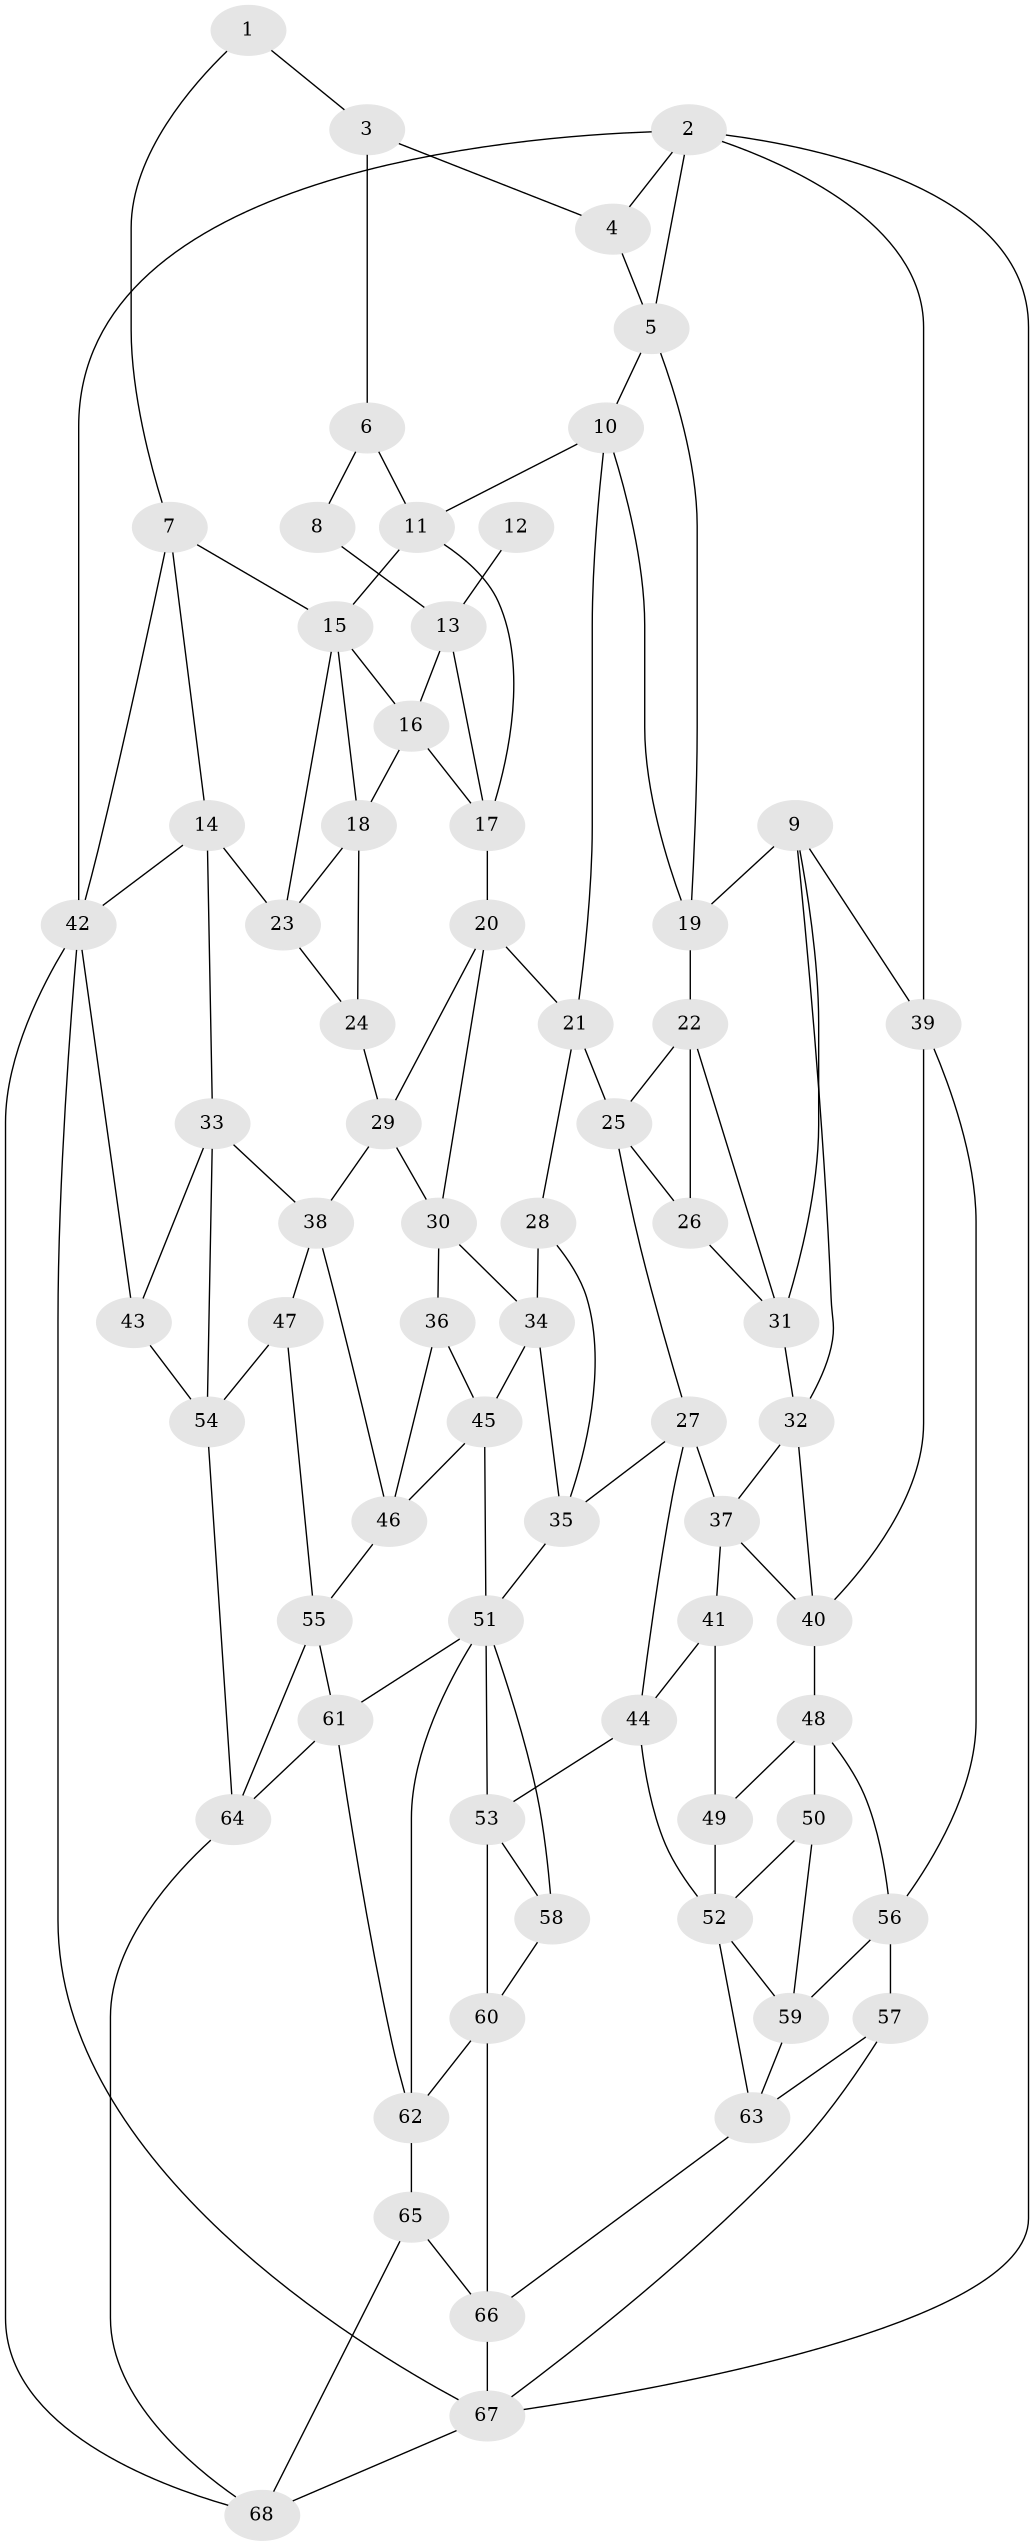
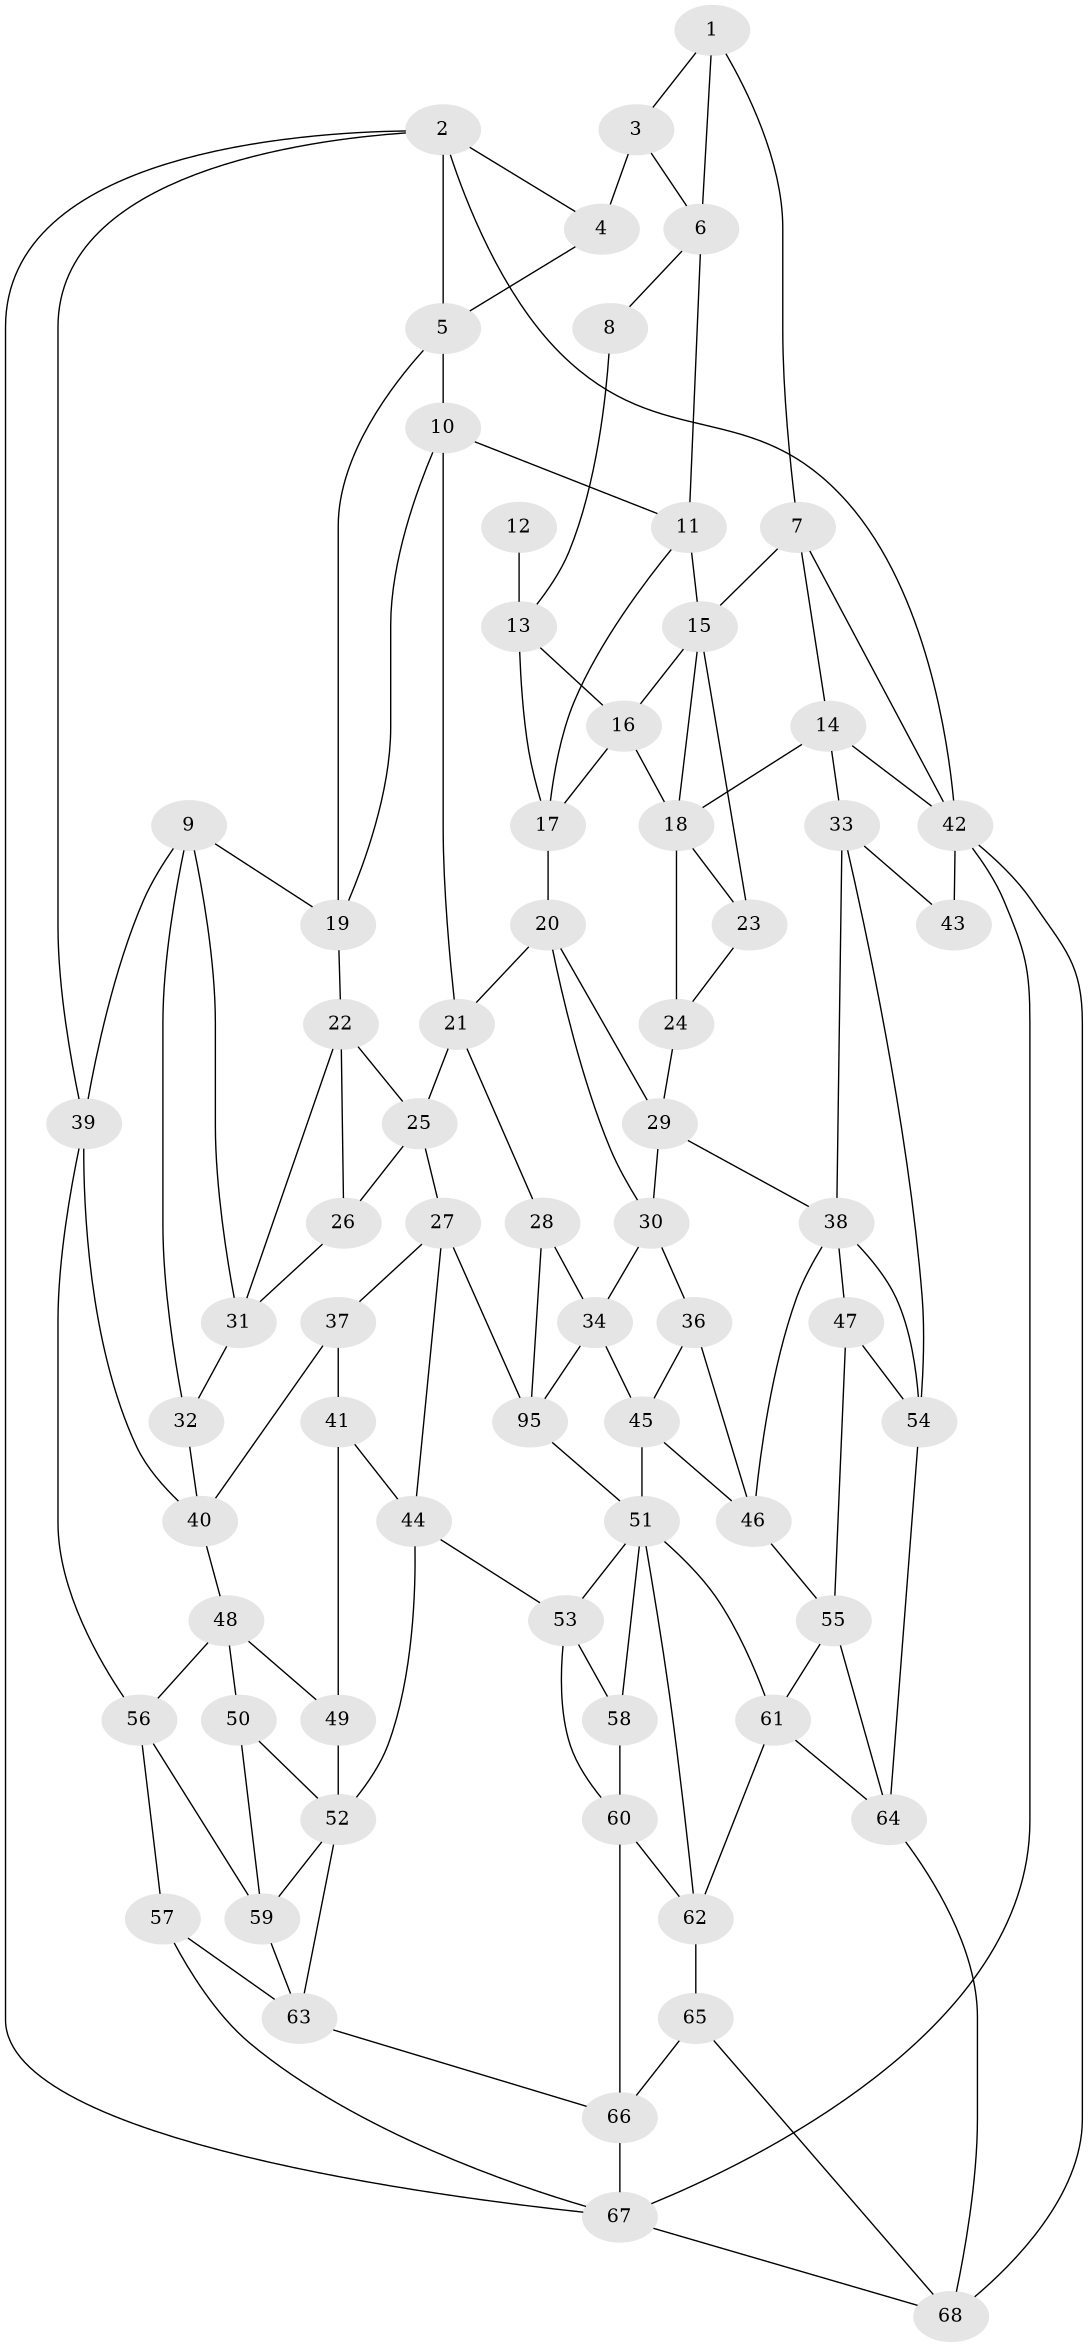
edge "1" -- "6": added
edge "14" -- "23": now "14" -- "18"
edge "43" -- "54": now "38" -- "54"
edge "32" -- "37": removed
node "35": label "35" -> "95"
